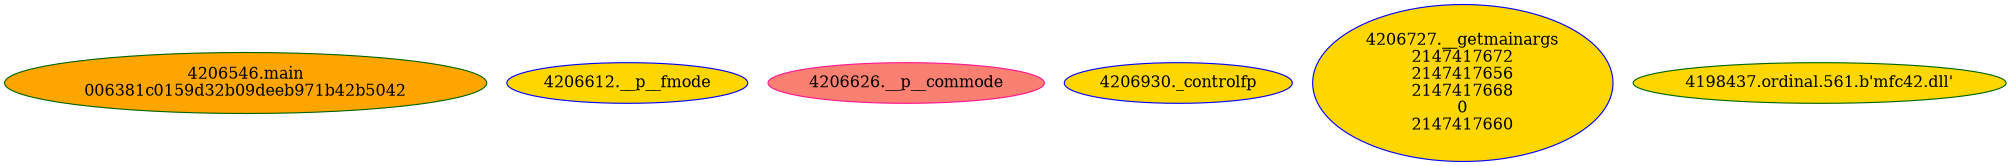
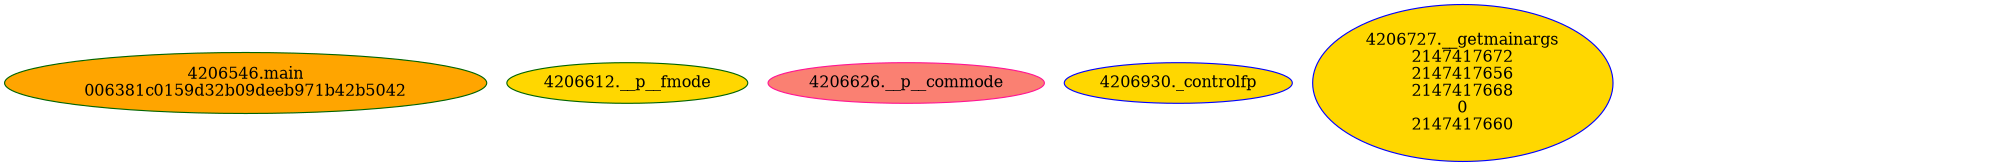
node "4206612.__p__fmode": color blue -> darkgreen
node "4198437.ordinal.561.b'mfc42.dll'": removed
